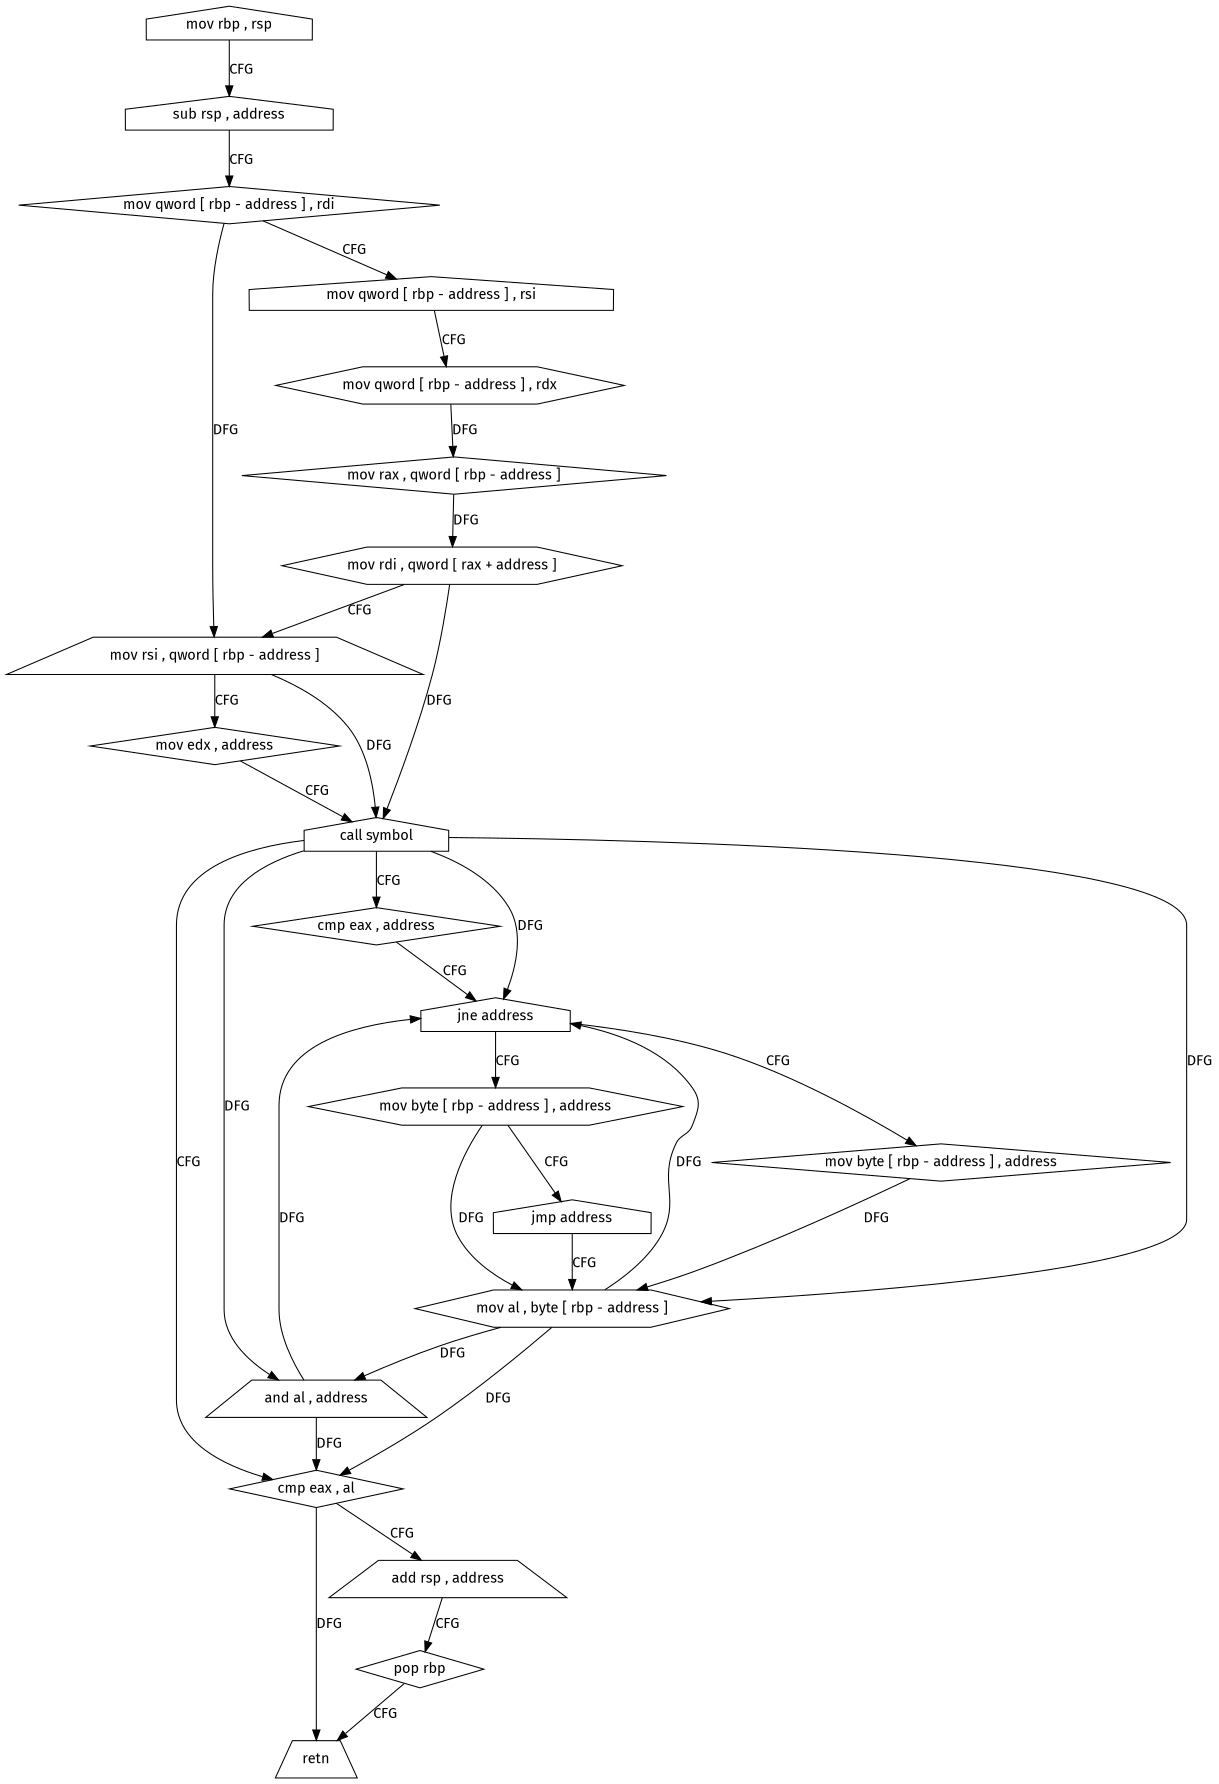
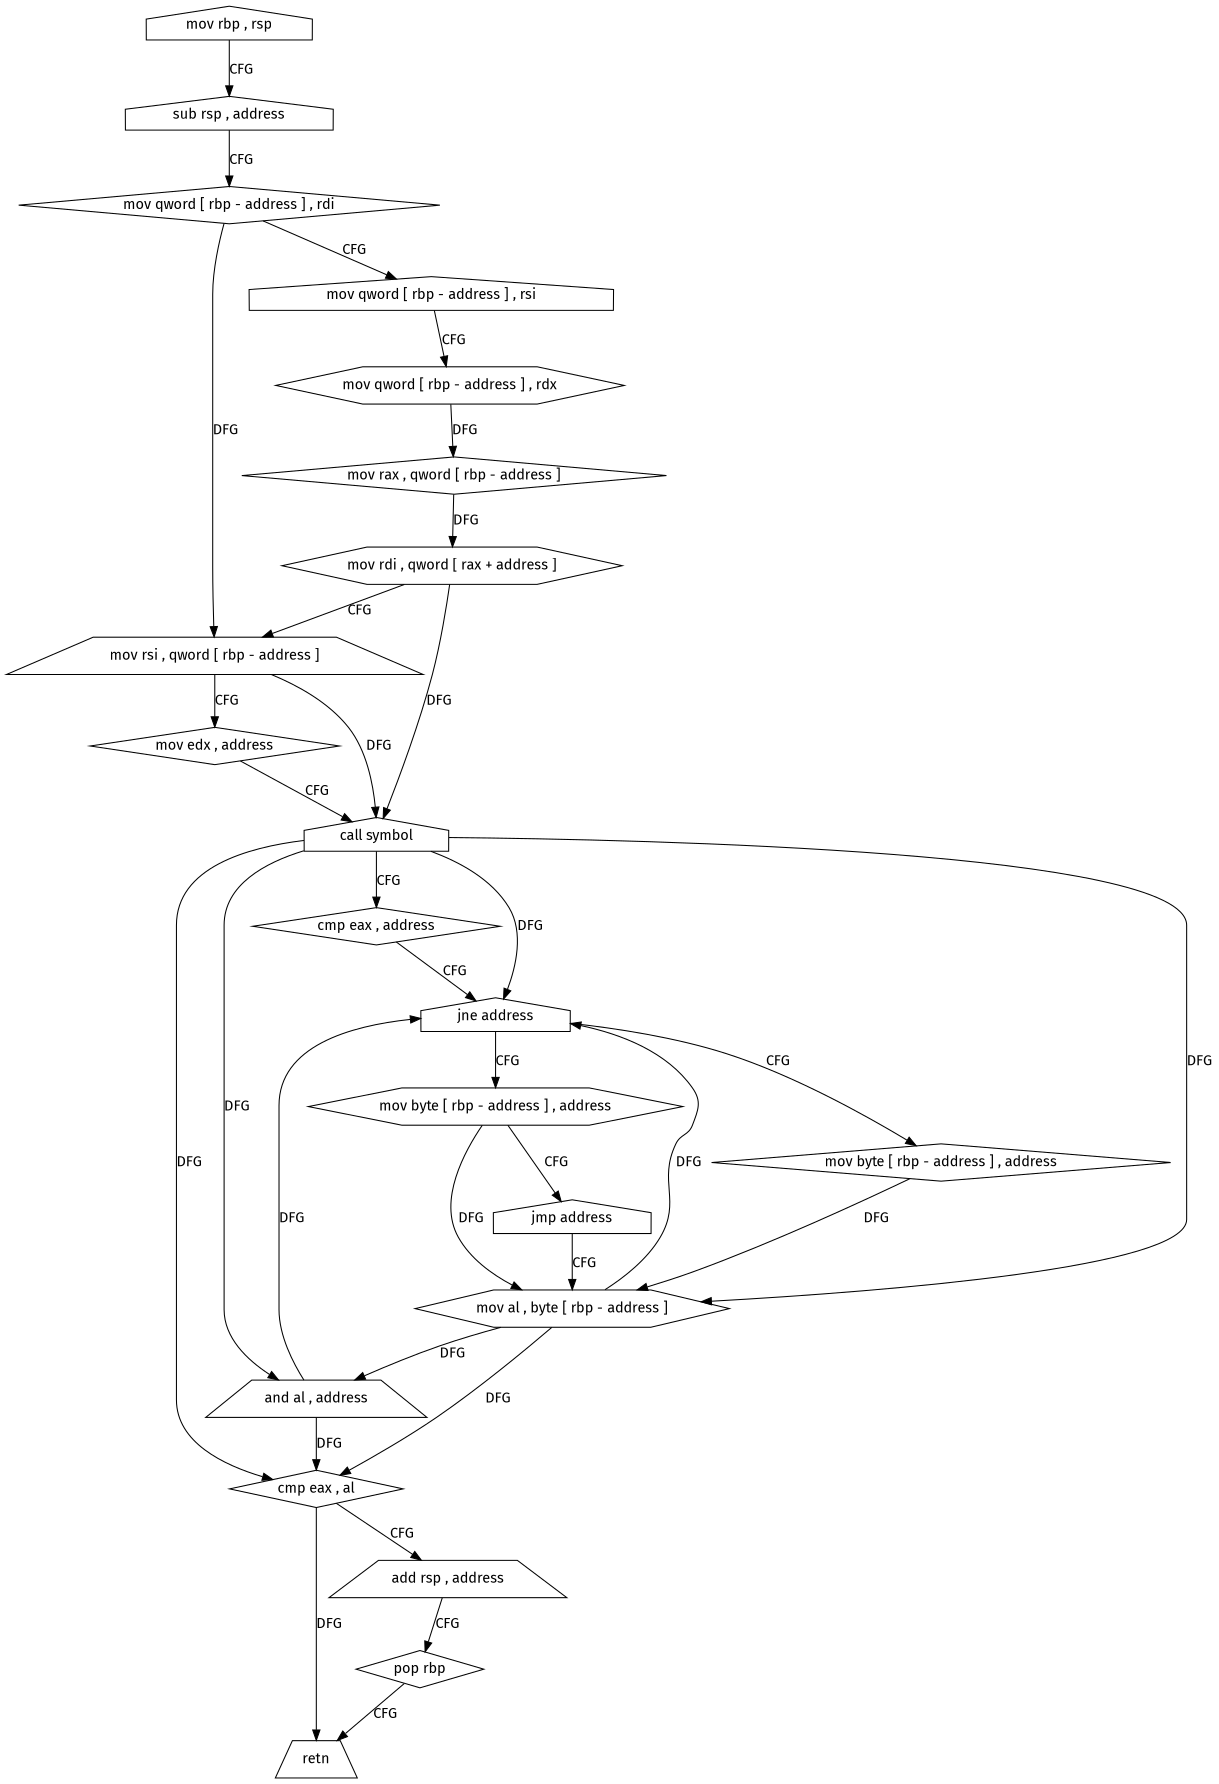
edge "call symbol" -> "cmp eax , al": label "CFG" -> "DFG"
